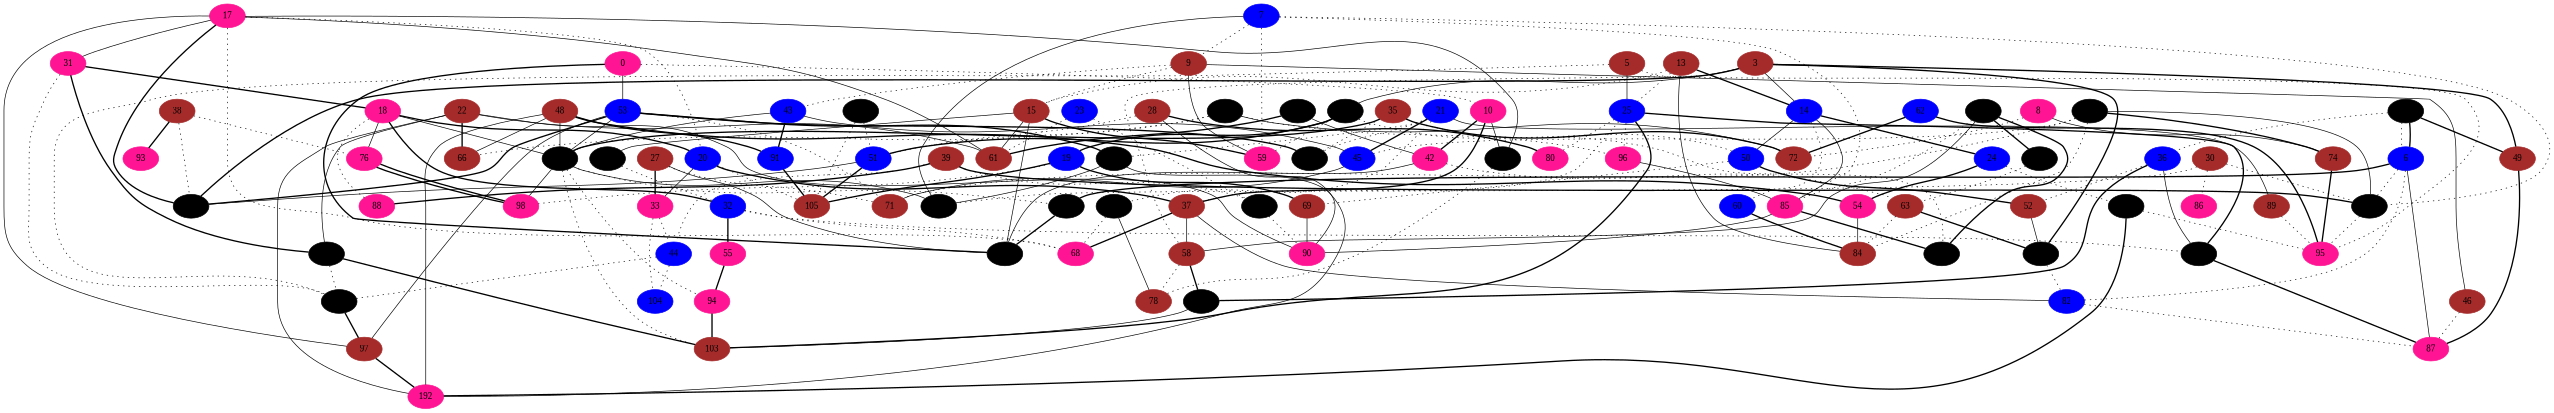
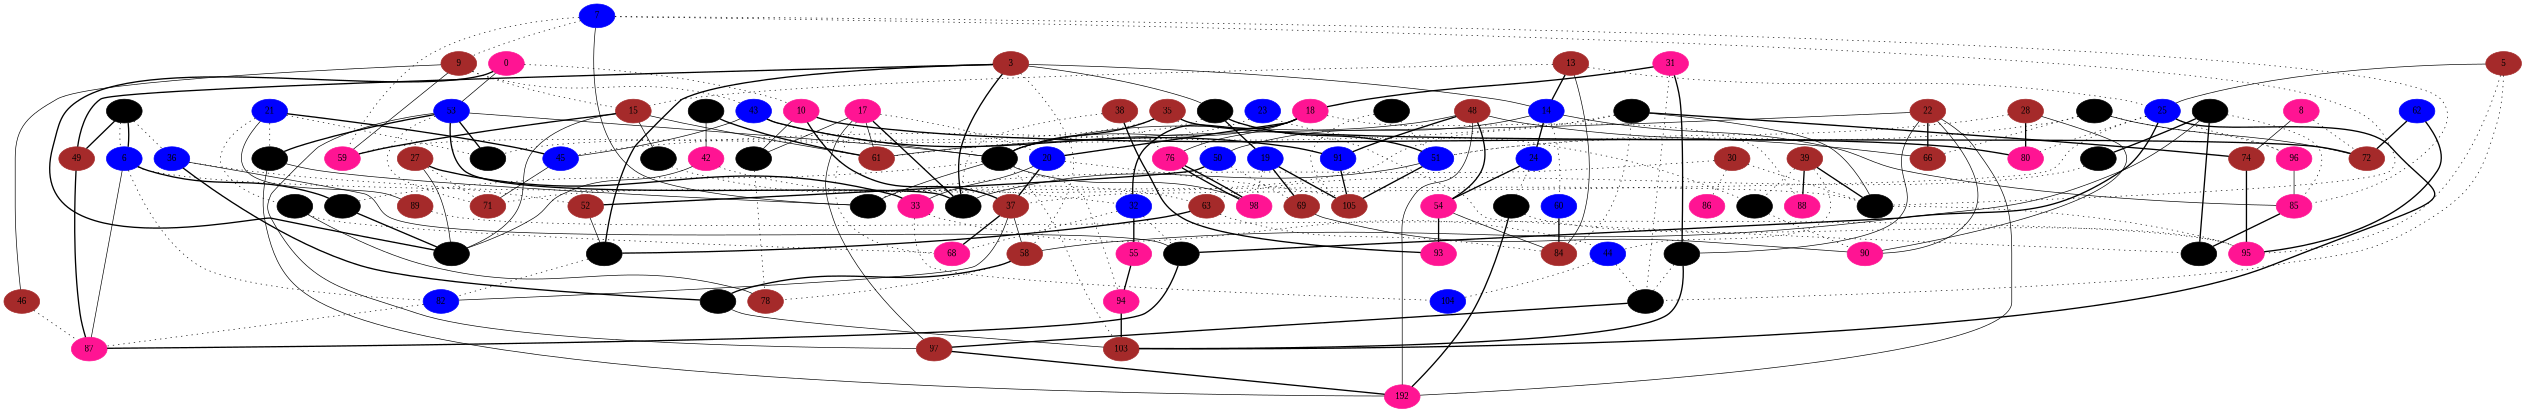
edge "17" -- "31": removed
edge "10" -- "42": now "10" -- "80"
edge "54" -- "93": added
edge "85" -- "90": removed
